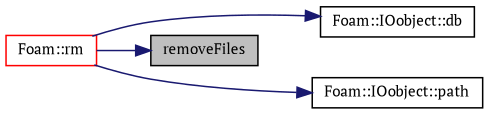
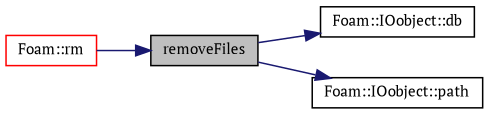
edge "Foam::rm" -> "Foam::IOobject::db": now "removeFiles" -> "Foam::IOobject::db"
edge "Foam::rm" -> "Foam::IOobject::path": now "removeFiles" -> "Foam::IOobject::path"
